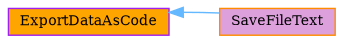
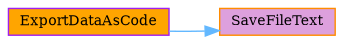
edge "SaveFileText" -> "ExportDataAsCode": reversed
